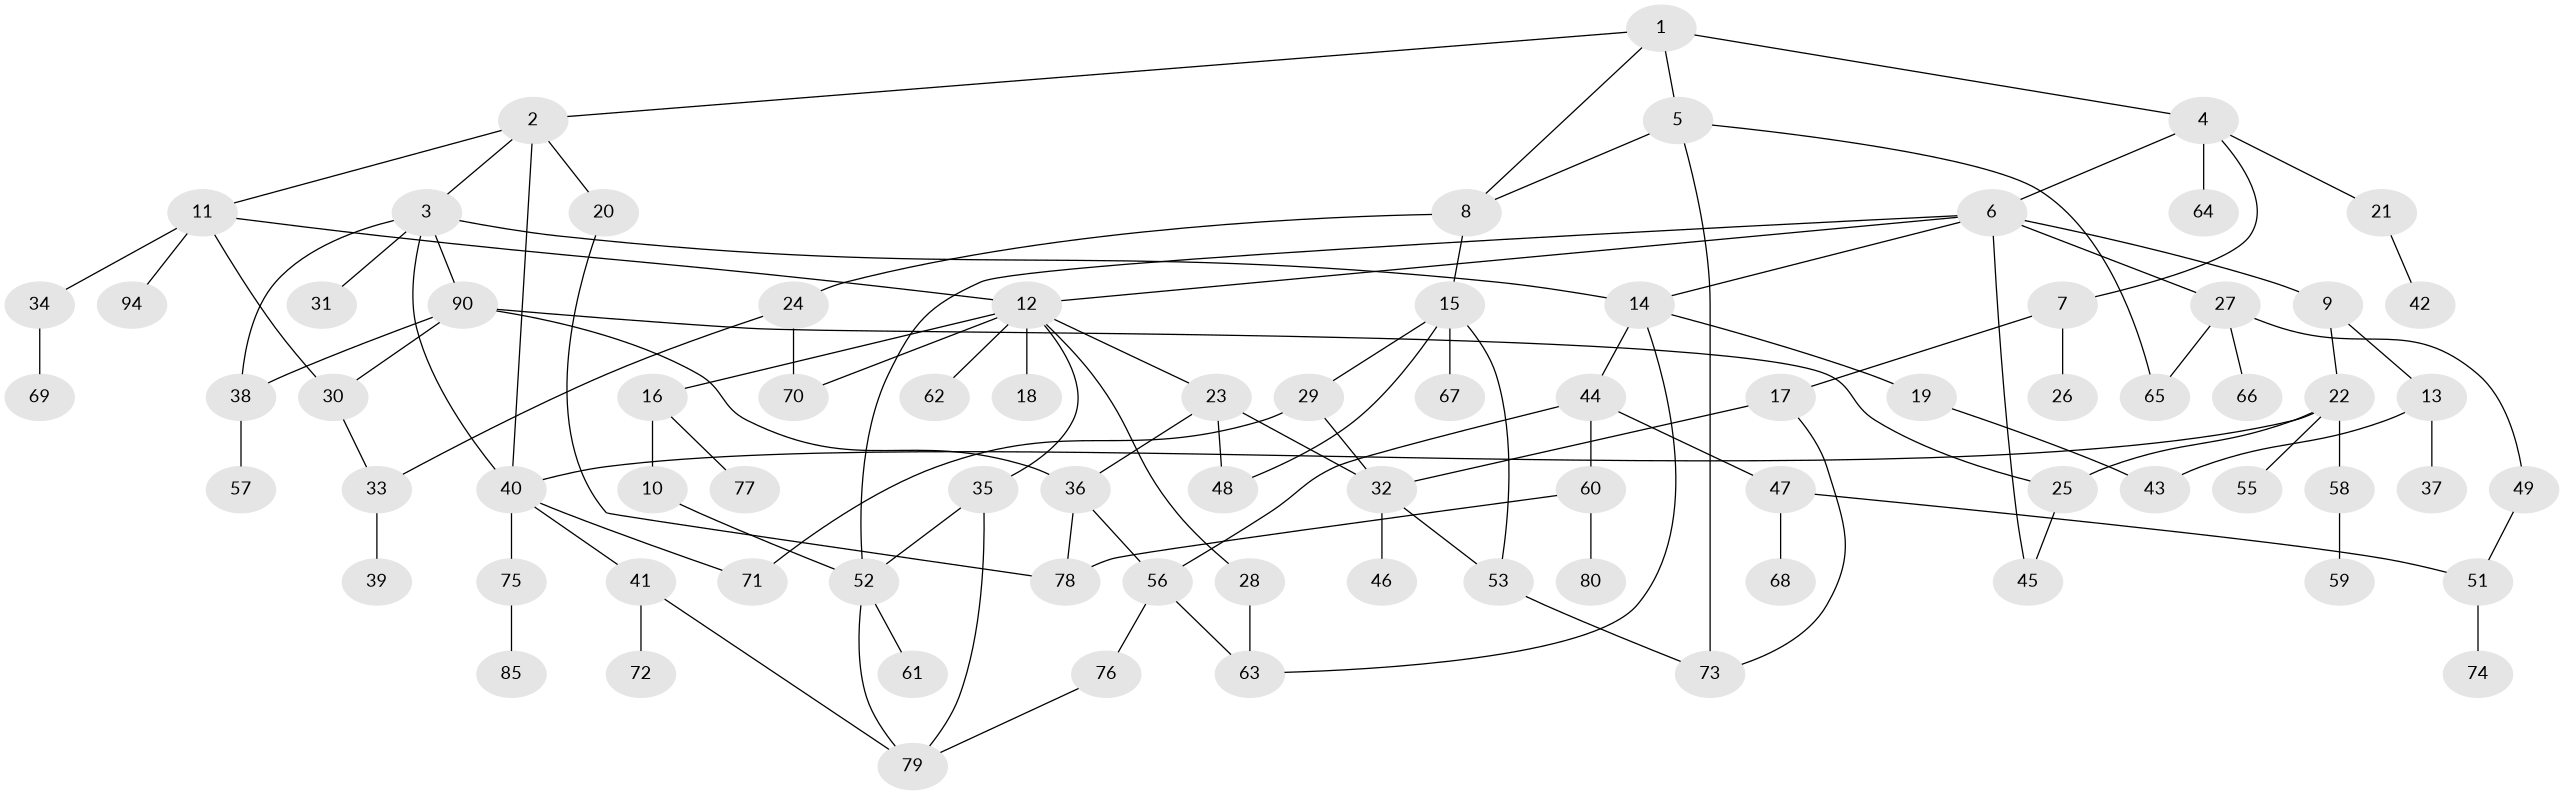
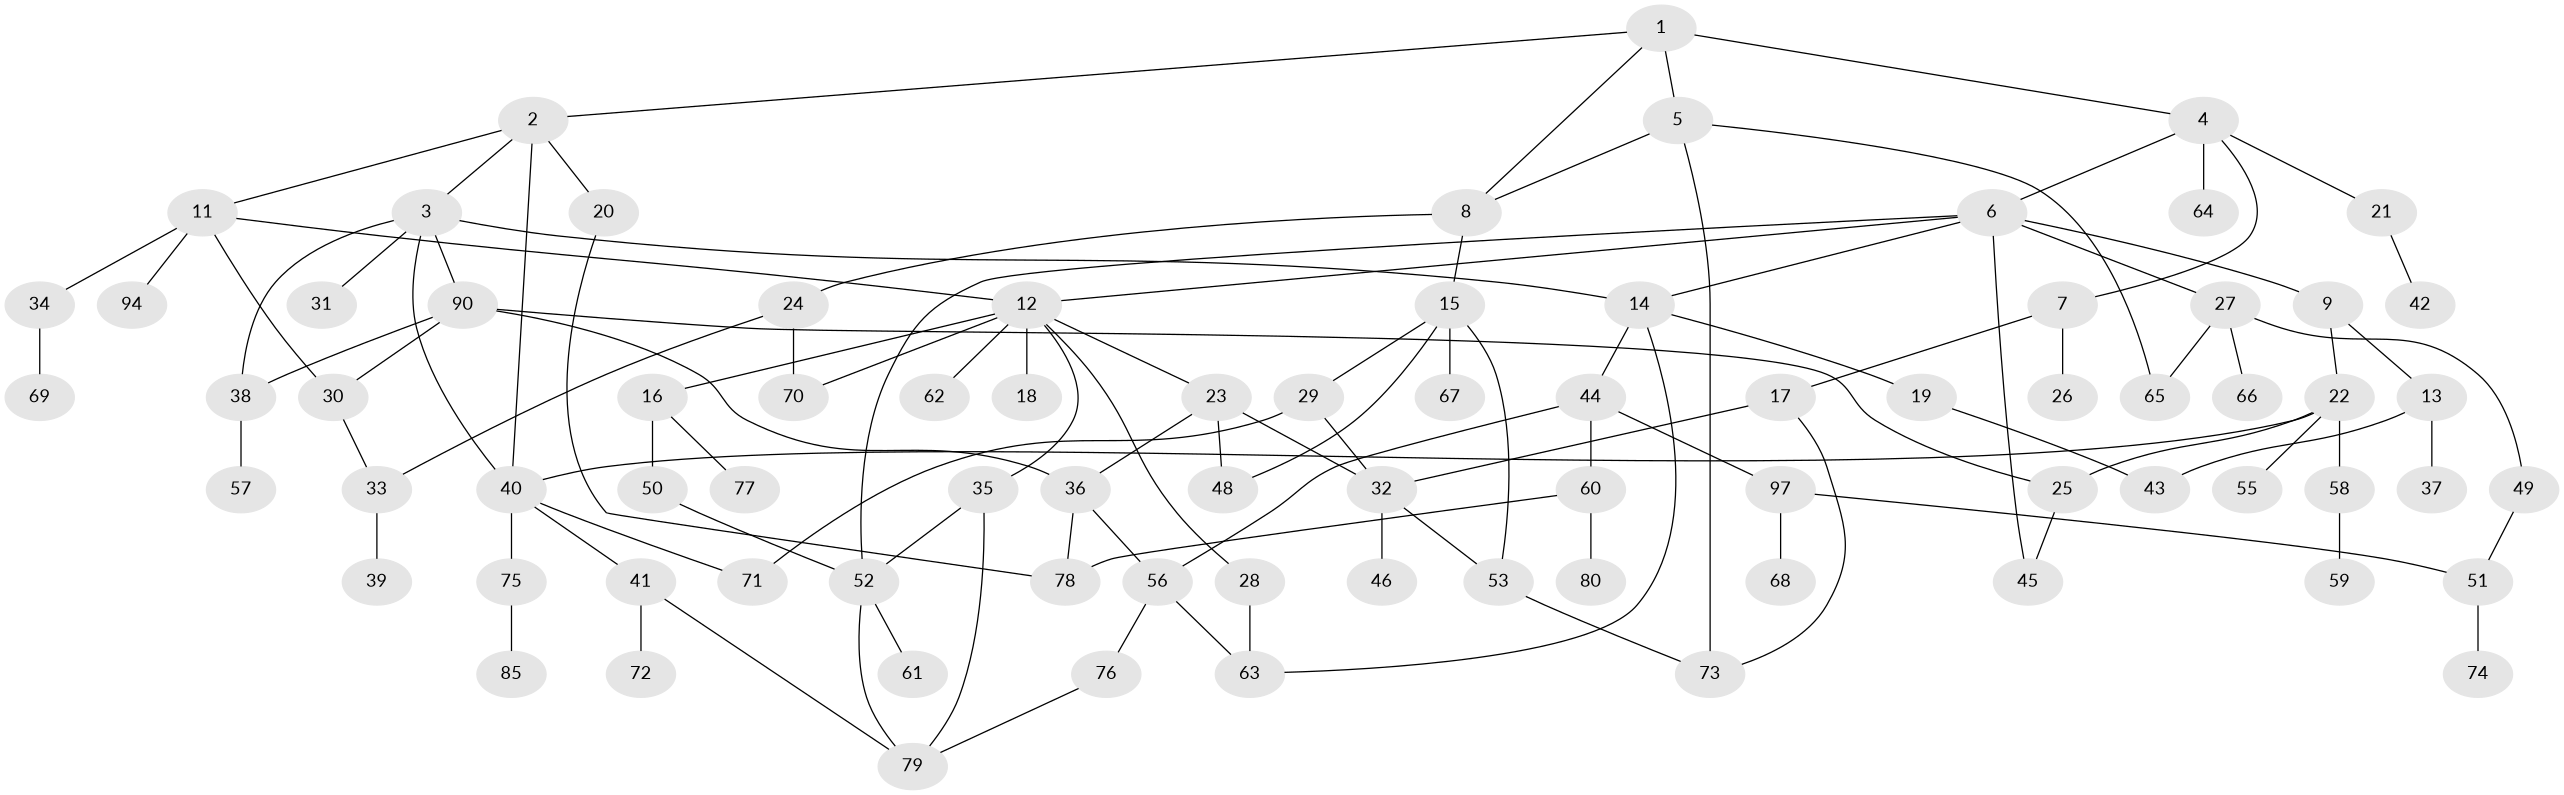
node "10": label "10" -> "50"
node "47": label "47" -> "97"
